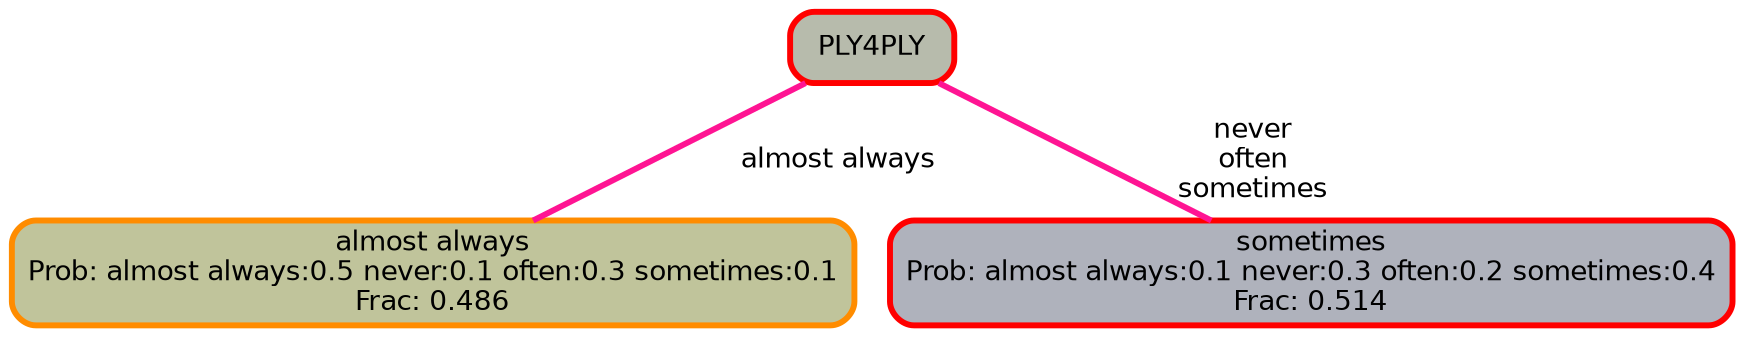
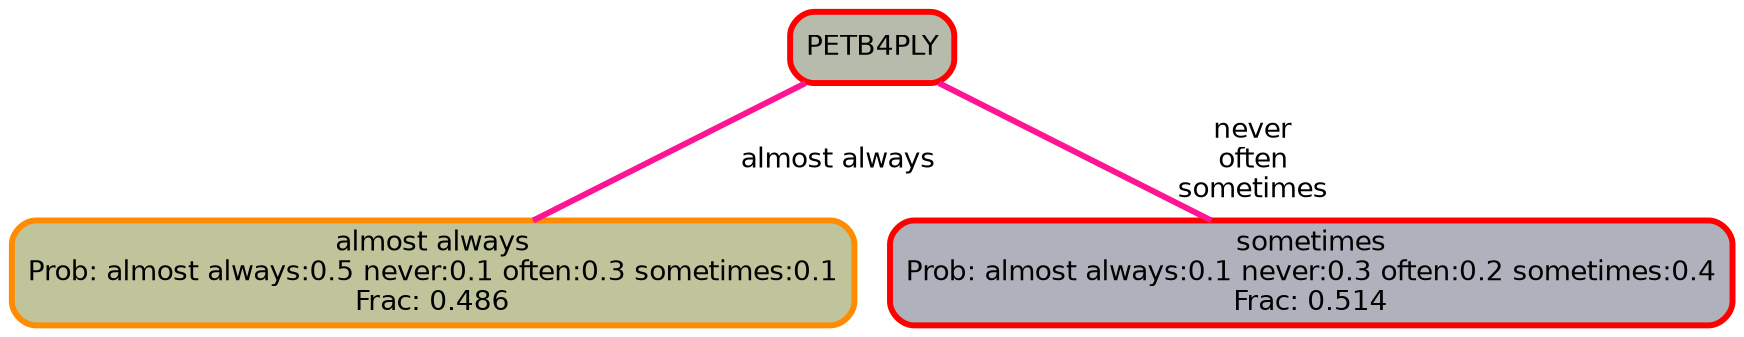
node "PLY4PLY": label "PLY4PLY" -> "PETB4PLY"
